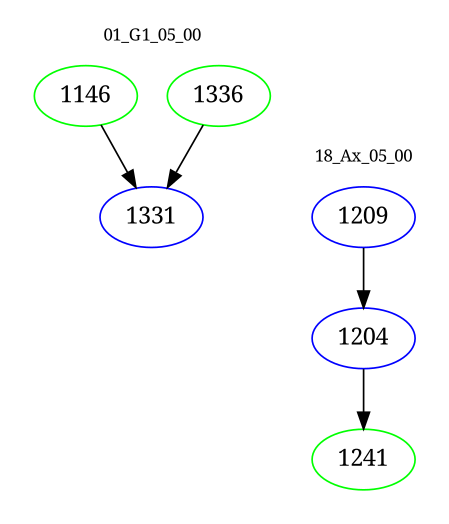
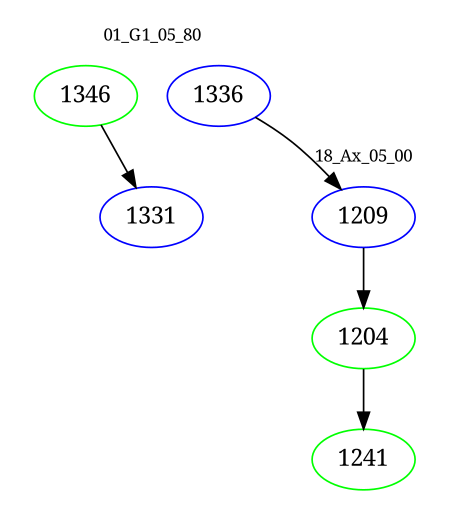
cluster "01_G1_05_00": label "01_G1_05_00" -> "01_G1_05_80"
node "1146": label "1146" -> "1346"
node "1336": color green -> blue
edge "1336" -> "1331": now "1336" -> "1209"
node "1204": color blue -> green
